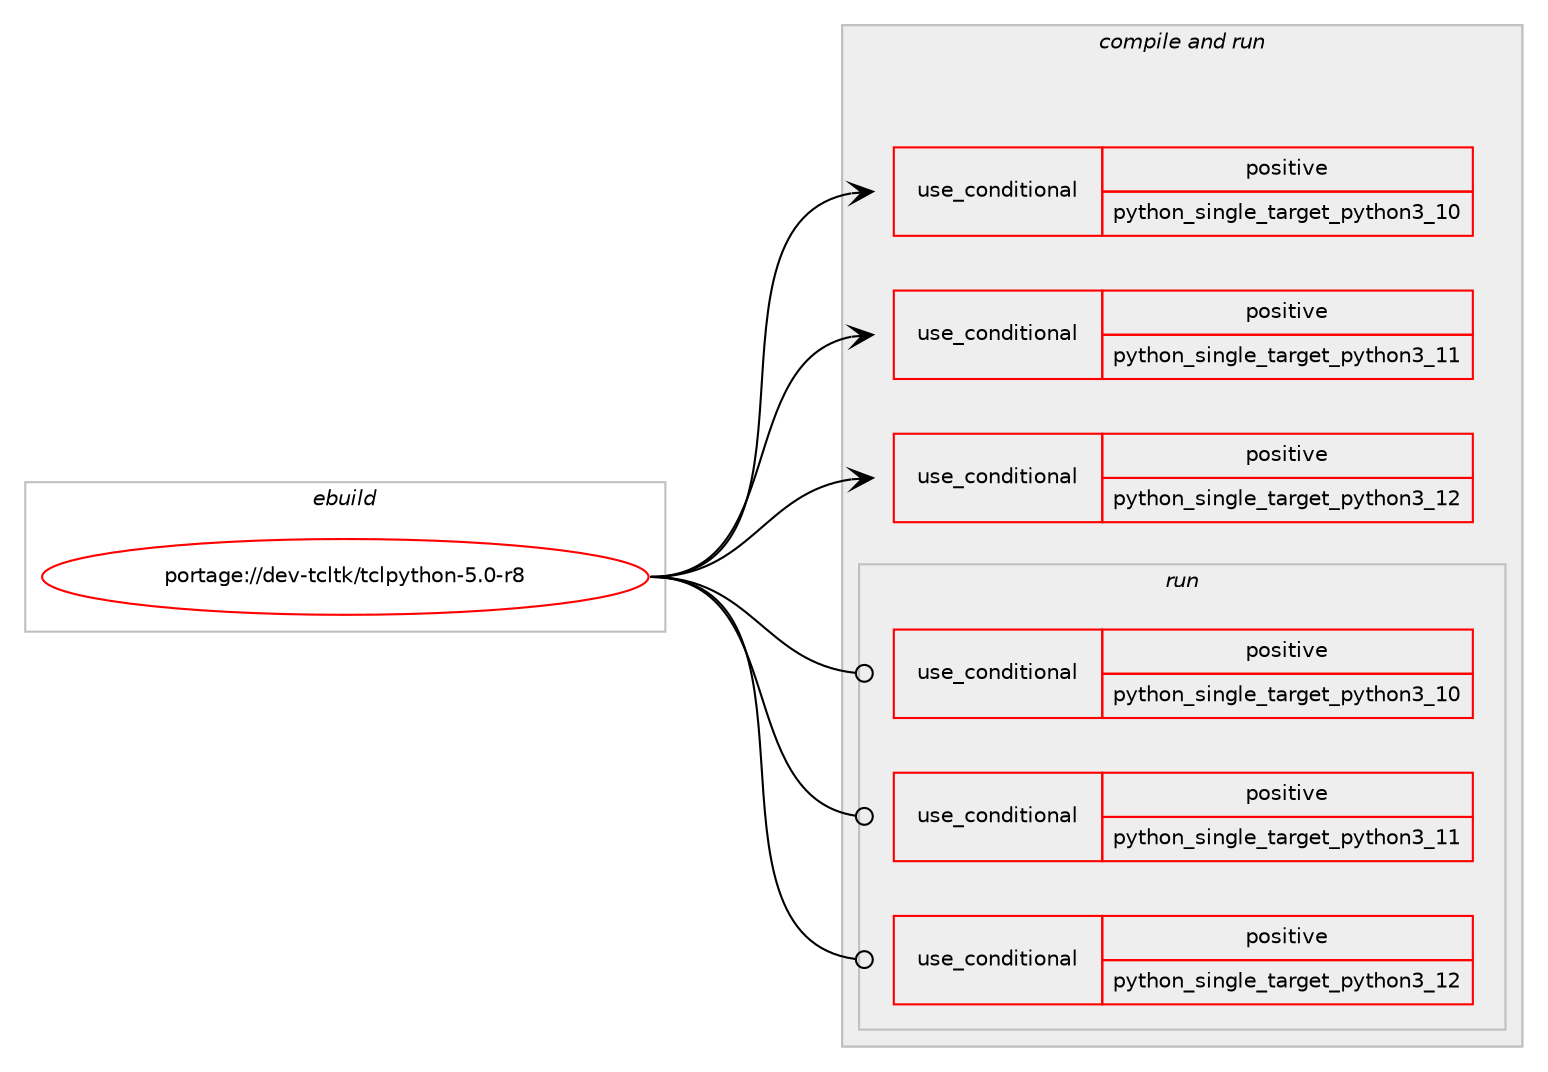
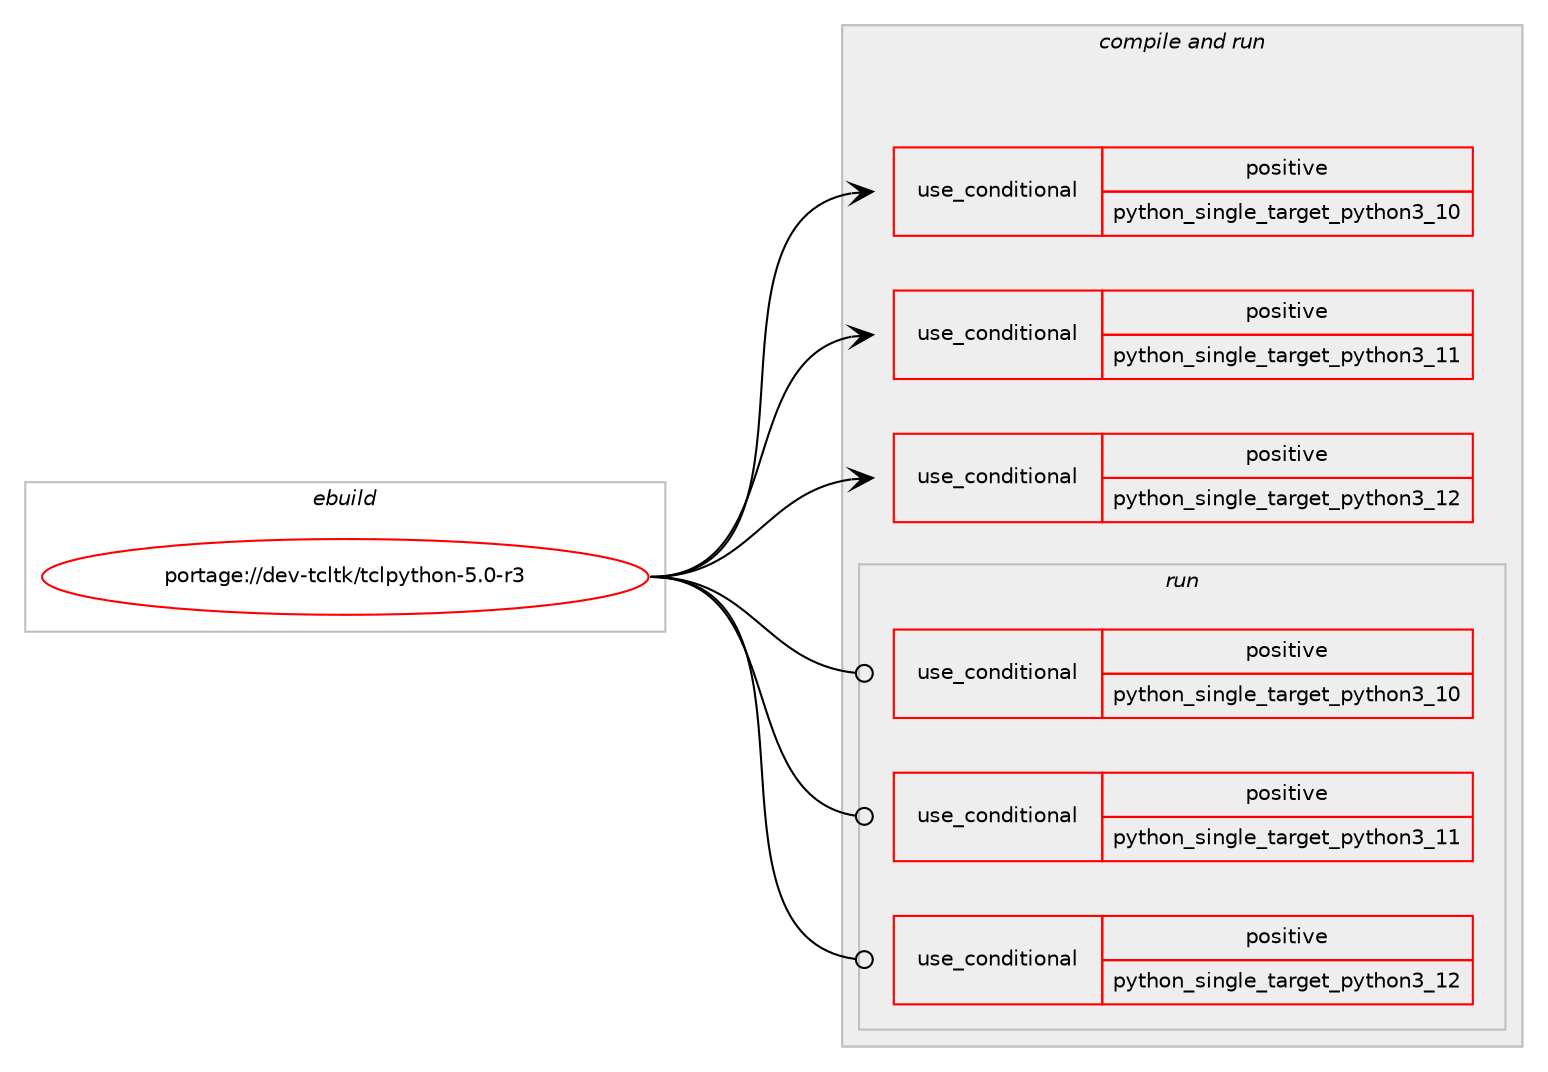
node "portage://dev-tcltk/tclpython-5.0-r8": label "portage://dev-tcltk/tclpython-5.0-r8" -> "portage://dev-tcltk/tclpython-5.0-r3"
